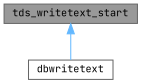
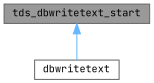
node "tds_writetext_start": label "tds_writetext_start" -> "tds_dbwritetext_start"
